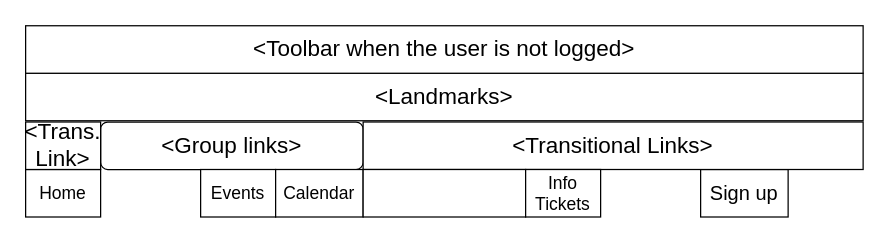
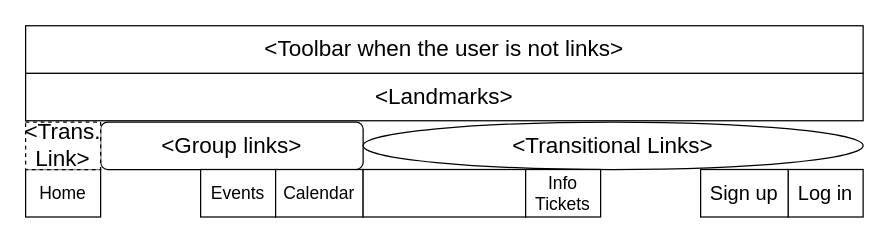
node "<Toolbar when the user is not logged>": label "<Toolbar when the user is not logged>" -> "<Toolbar when the user is not links>"
node "<Trans.Link>": style solid -> dashed
node "<Transitional Links>": shape rectangle -> ellipse
node "Log in": added
